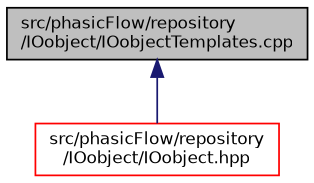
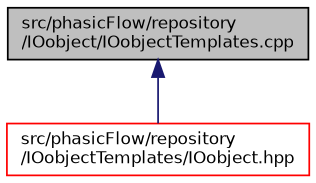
node "src/phasicFlow/repository /IOobject/IOobject.hpp": label "src/phasicFlow/repository /IOobject/IOobject.hpp" -> "src/phasicFlow/repository /IOobjectTemplates/IOobject.hpp"
